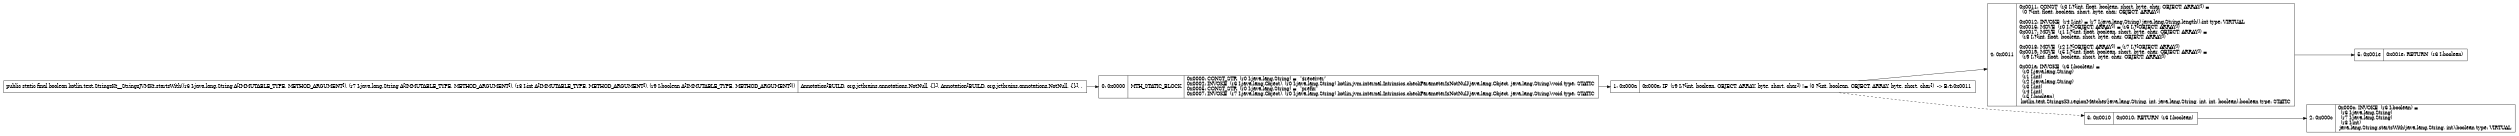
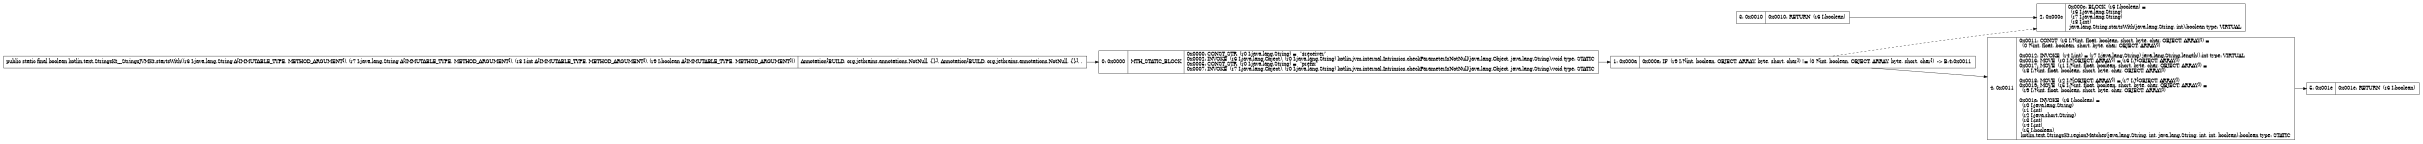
node "4: 0x0011": text "(r2 I:java.lang.String)" -> "(r2 I:java.short.String)"
edge "1: 0x000a" -> "3: 0x0010": now "1: 0x000a" -> "2: 0x000c"
node "2: 0x000c": text "0x000c: INVOKE  (r6 I:boolean) =" -> "0x000c: BLOCK  (r6 I:boolean) ="
